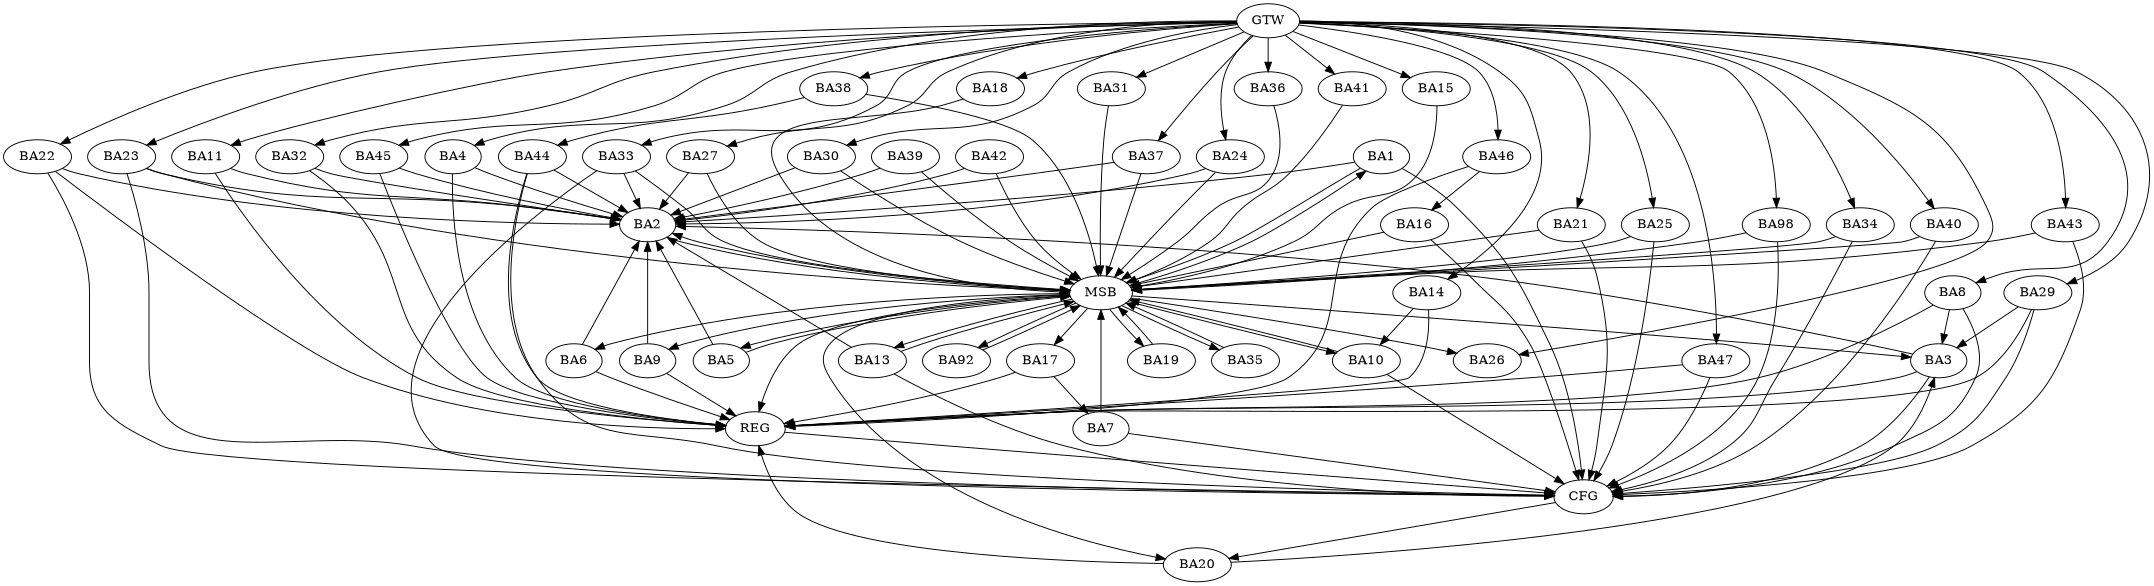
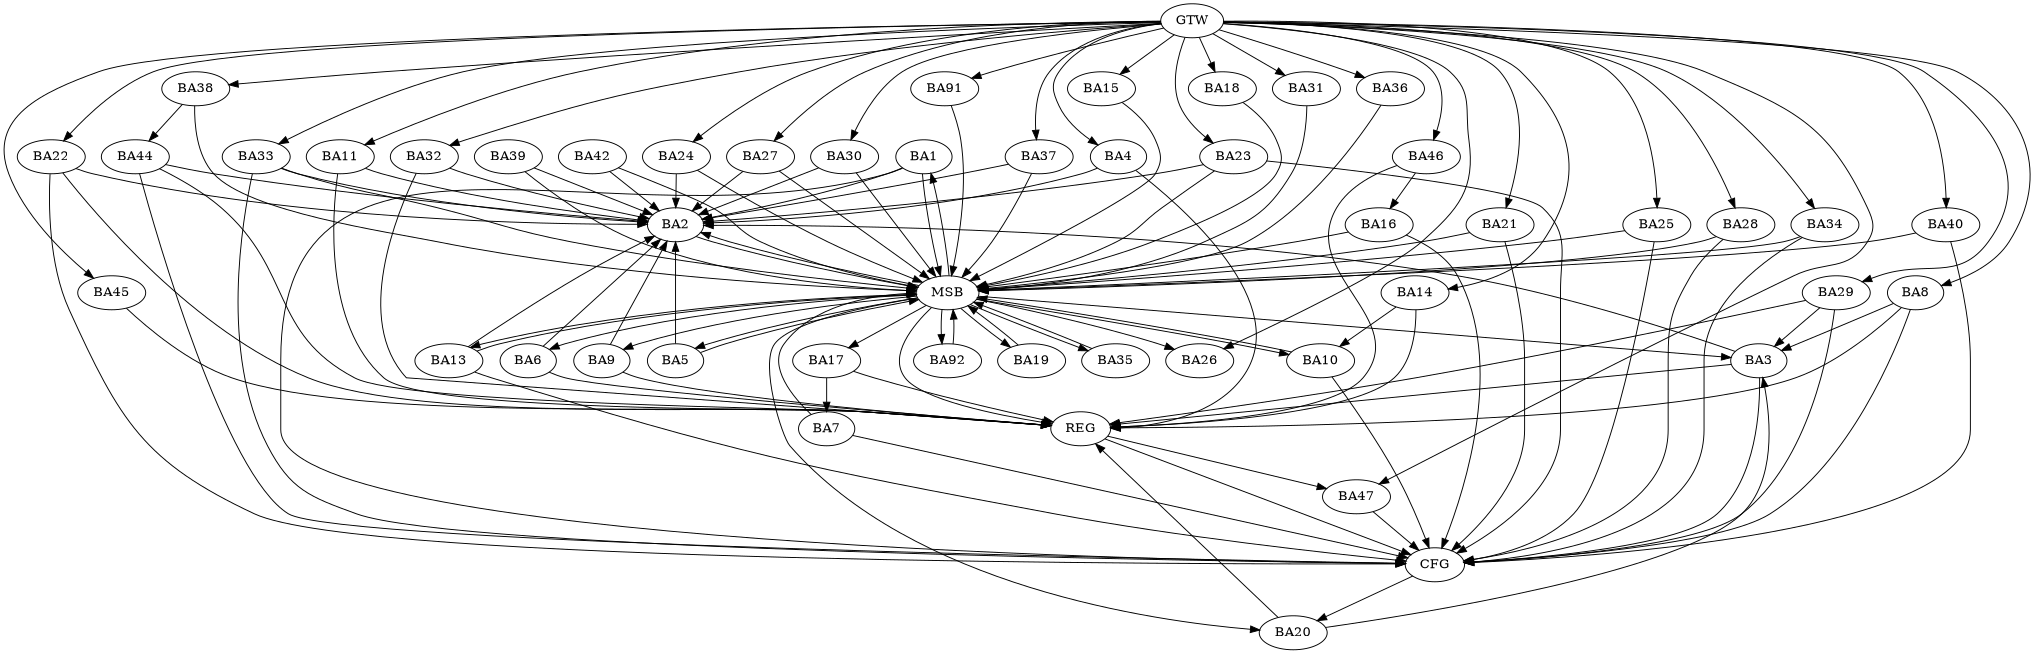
node "BA41": label "BA41" -> "BA91"
edge "BA45" -> "BA2": removed
node "BA98": label "BA98" -> "BA28"
node "BA43": removed
edge "BA47" -> "REG": reversed
